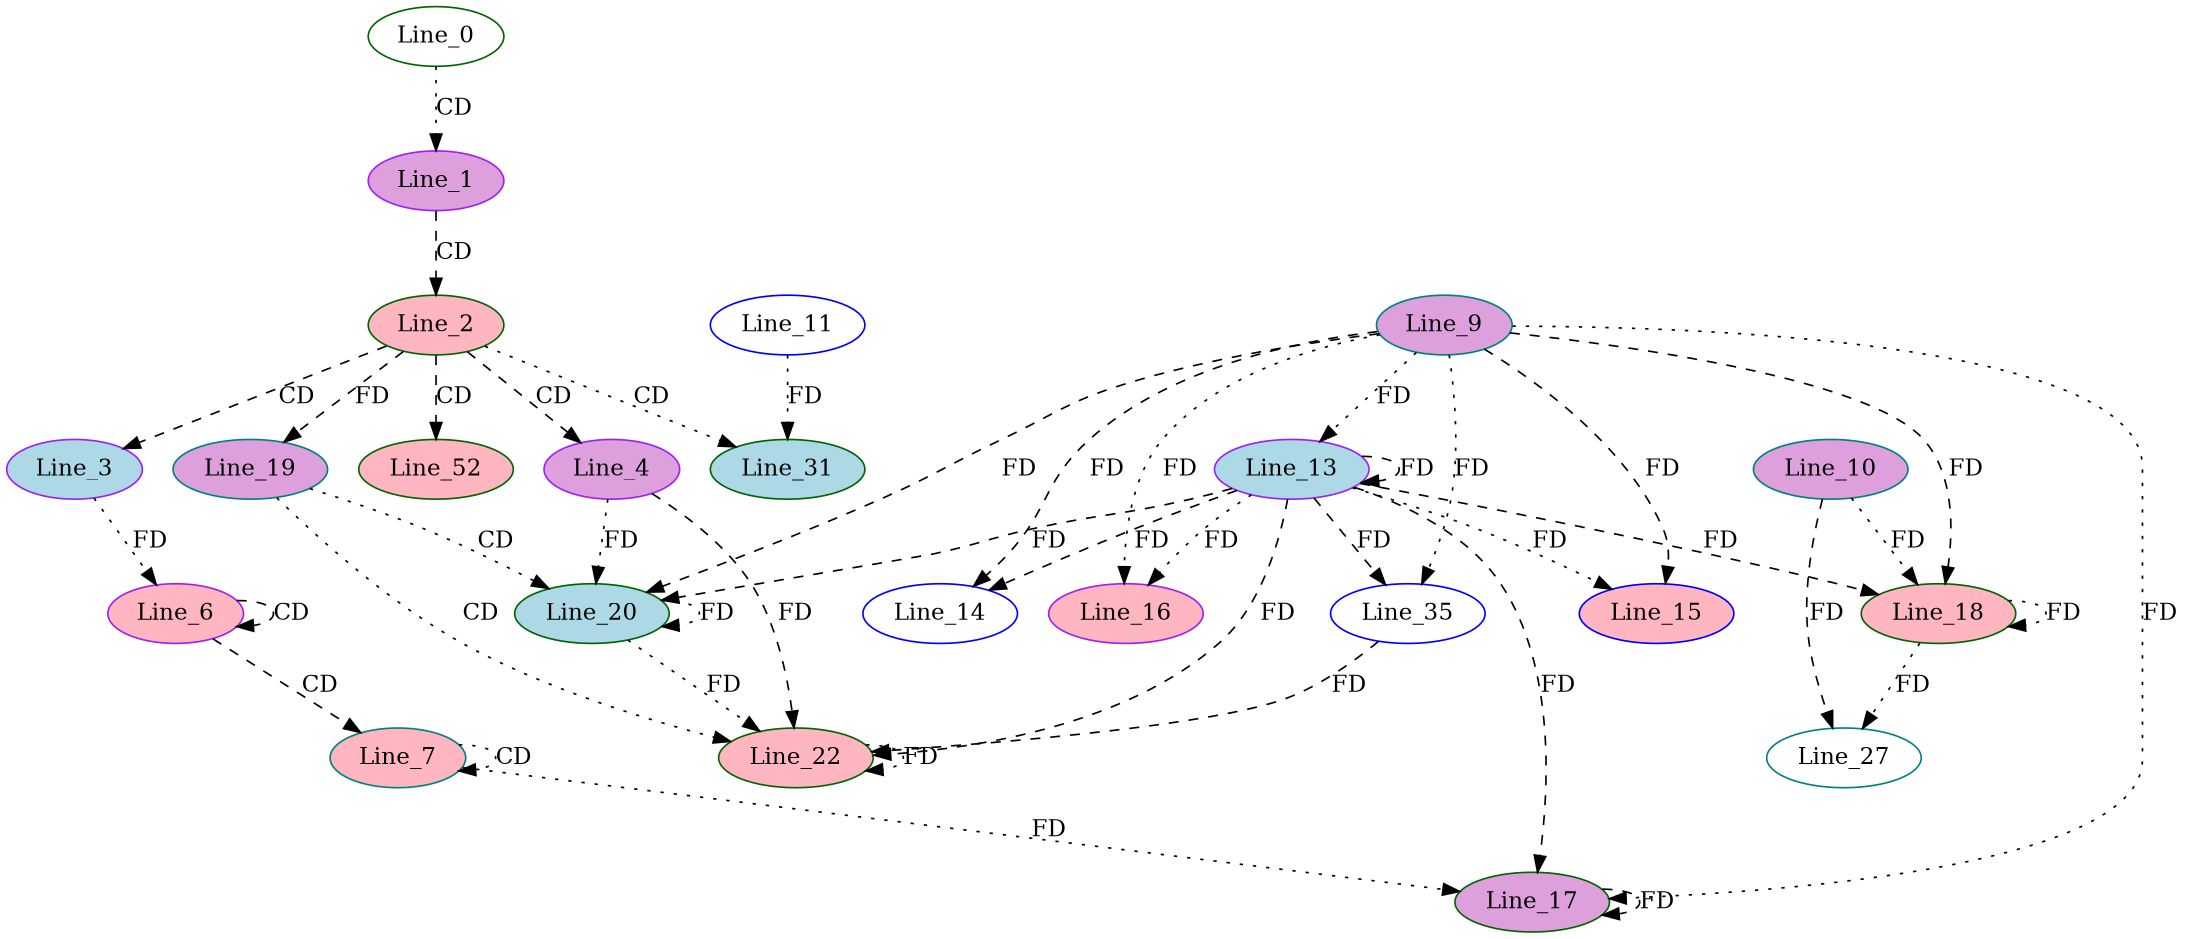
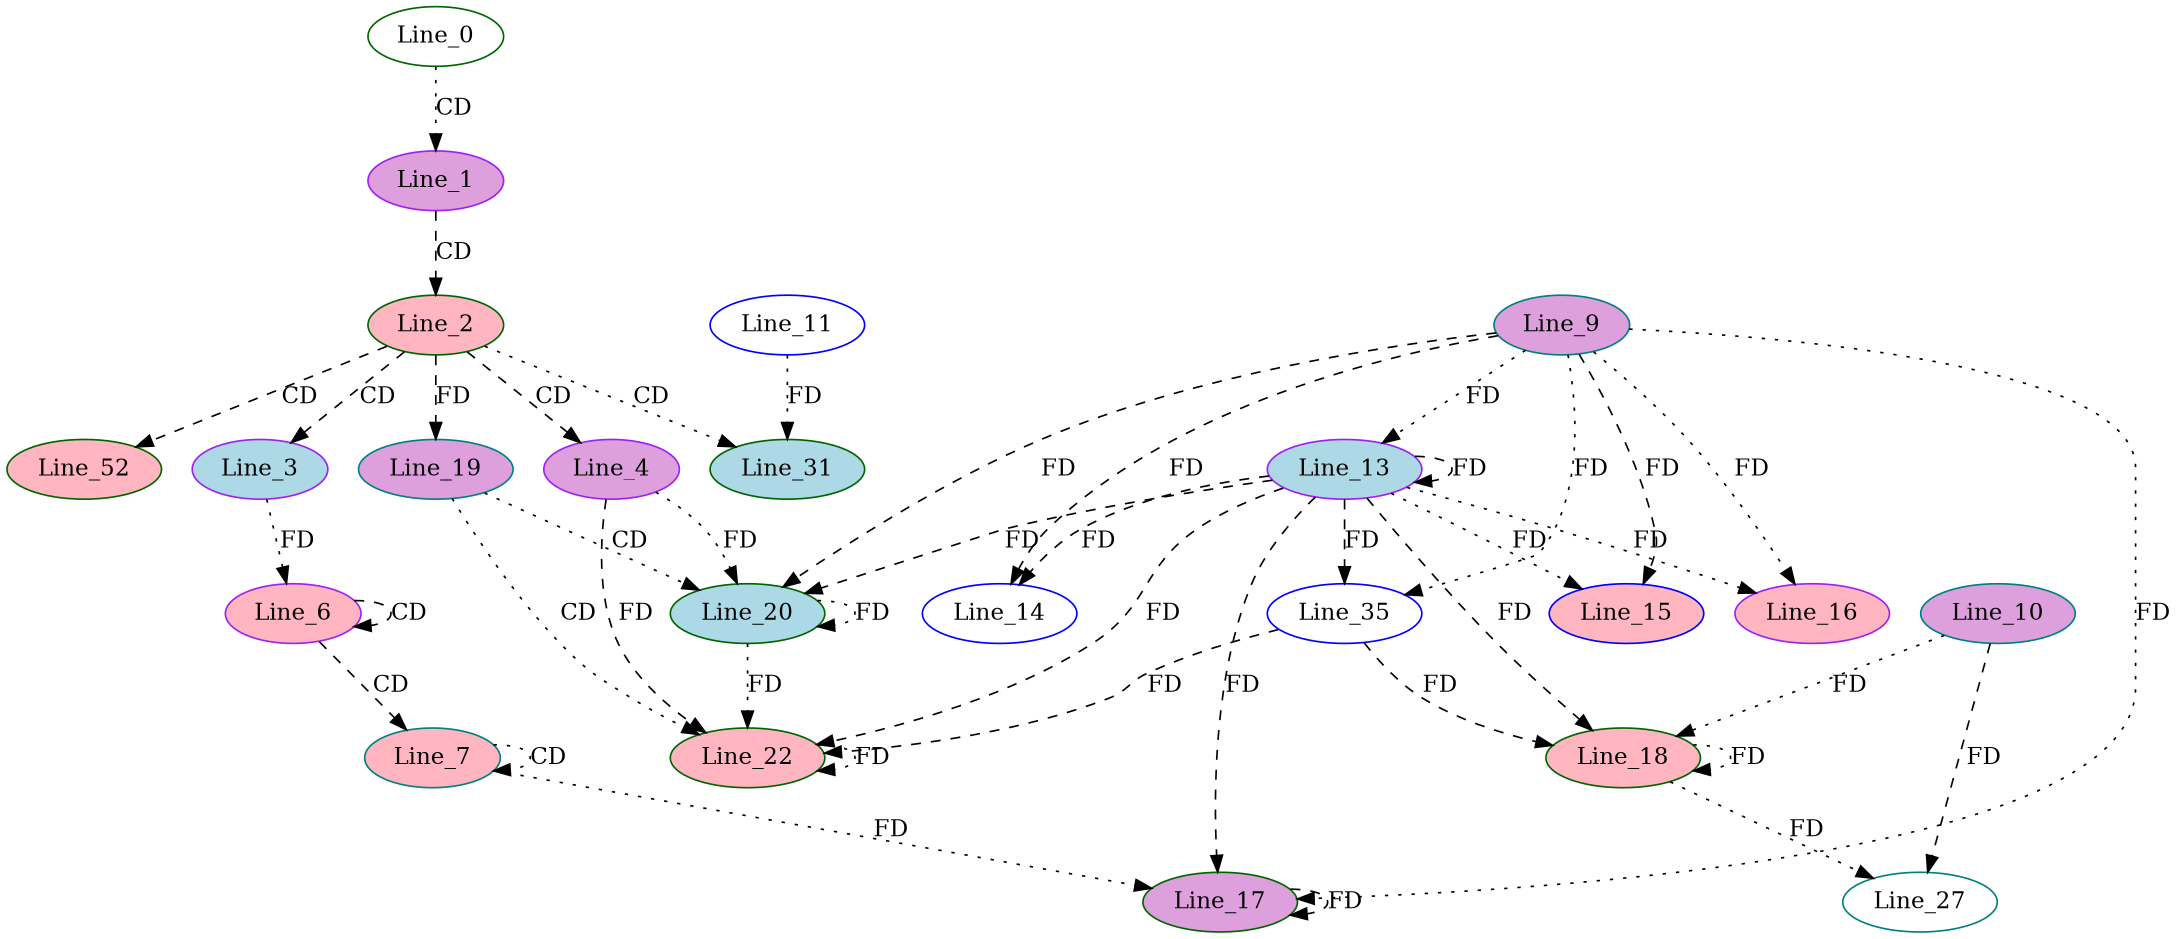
edge "Line_9" -> "Line_18": now "Line_35" -> "Line_18"
